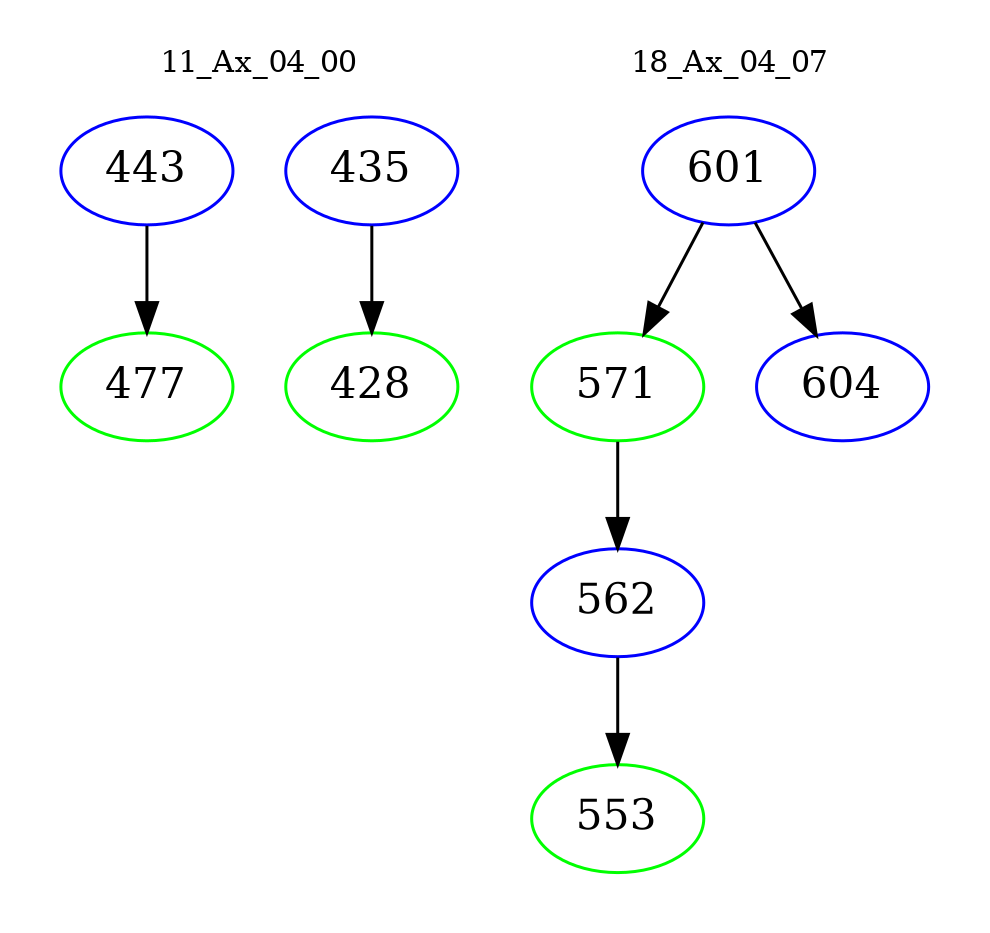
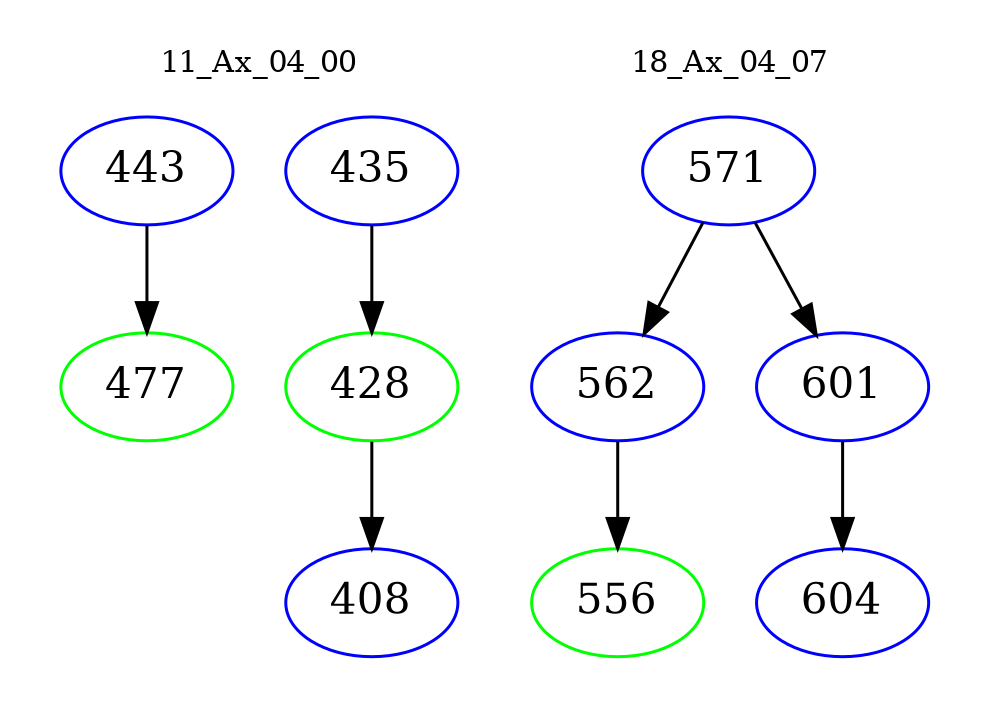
edge "601" -> "571": reversed
node "571": color green -> blue
node "408": added
node "553": label "553" -> "556"
